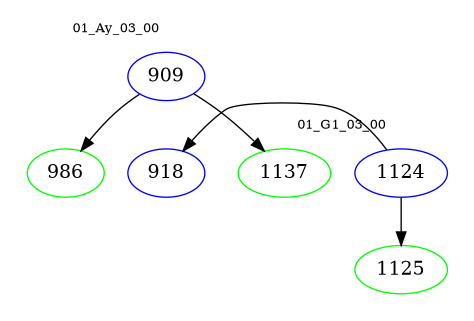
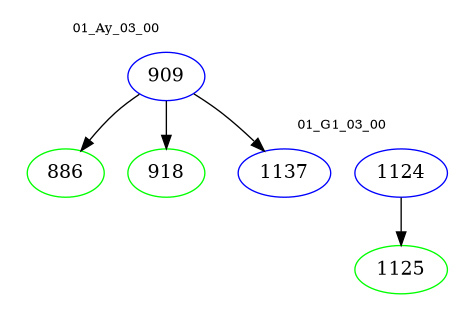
edge "1124" -> "918": now "909" -> "918"
node "986": label "986" -> "886"
node "918": color blue -> green
node "1137": color green -> blue
